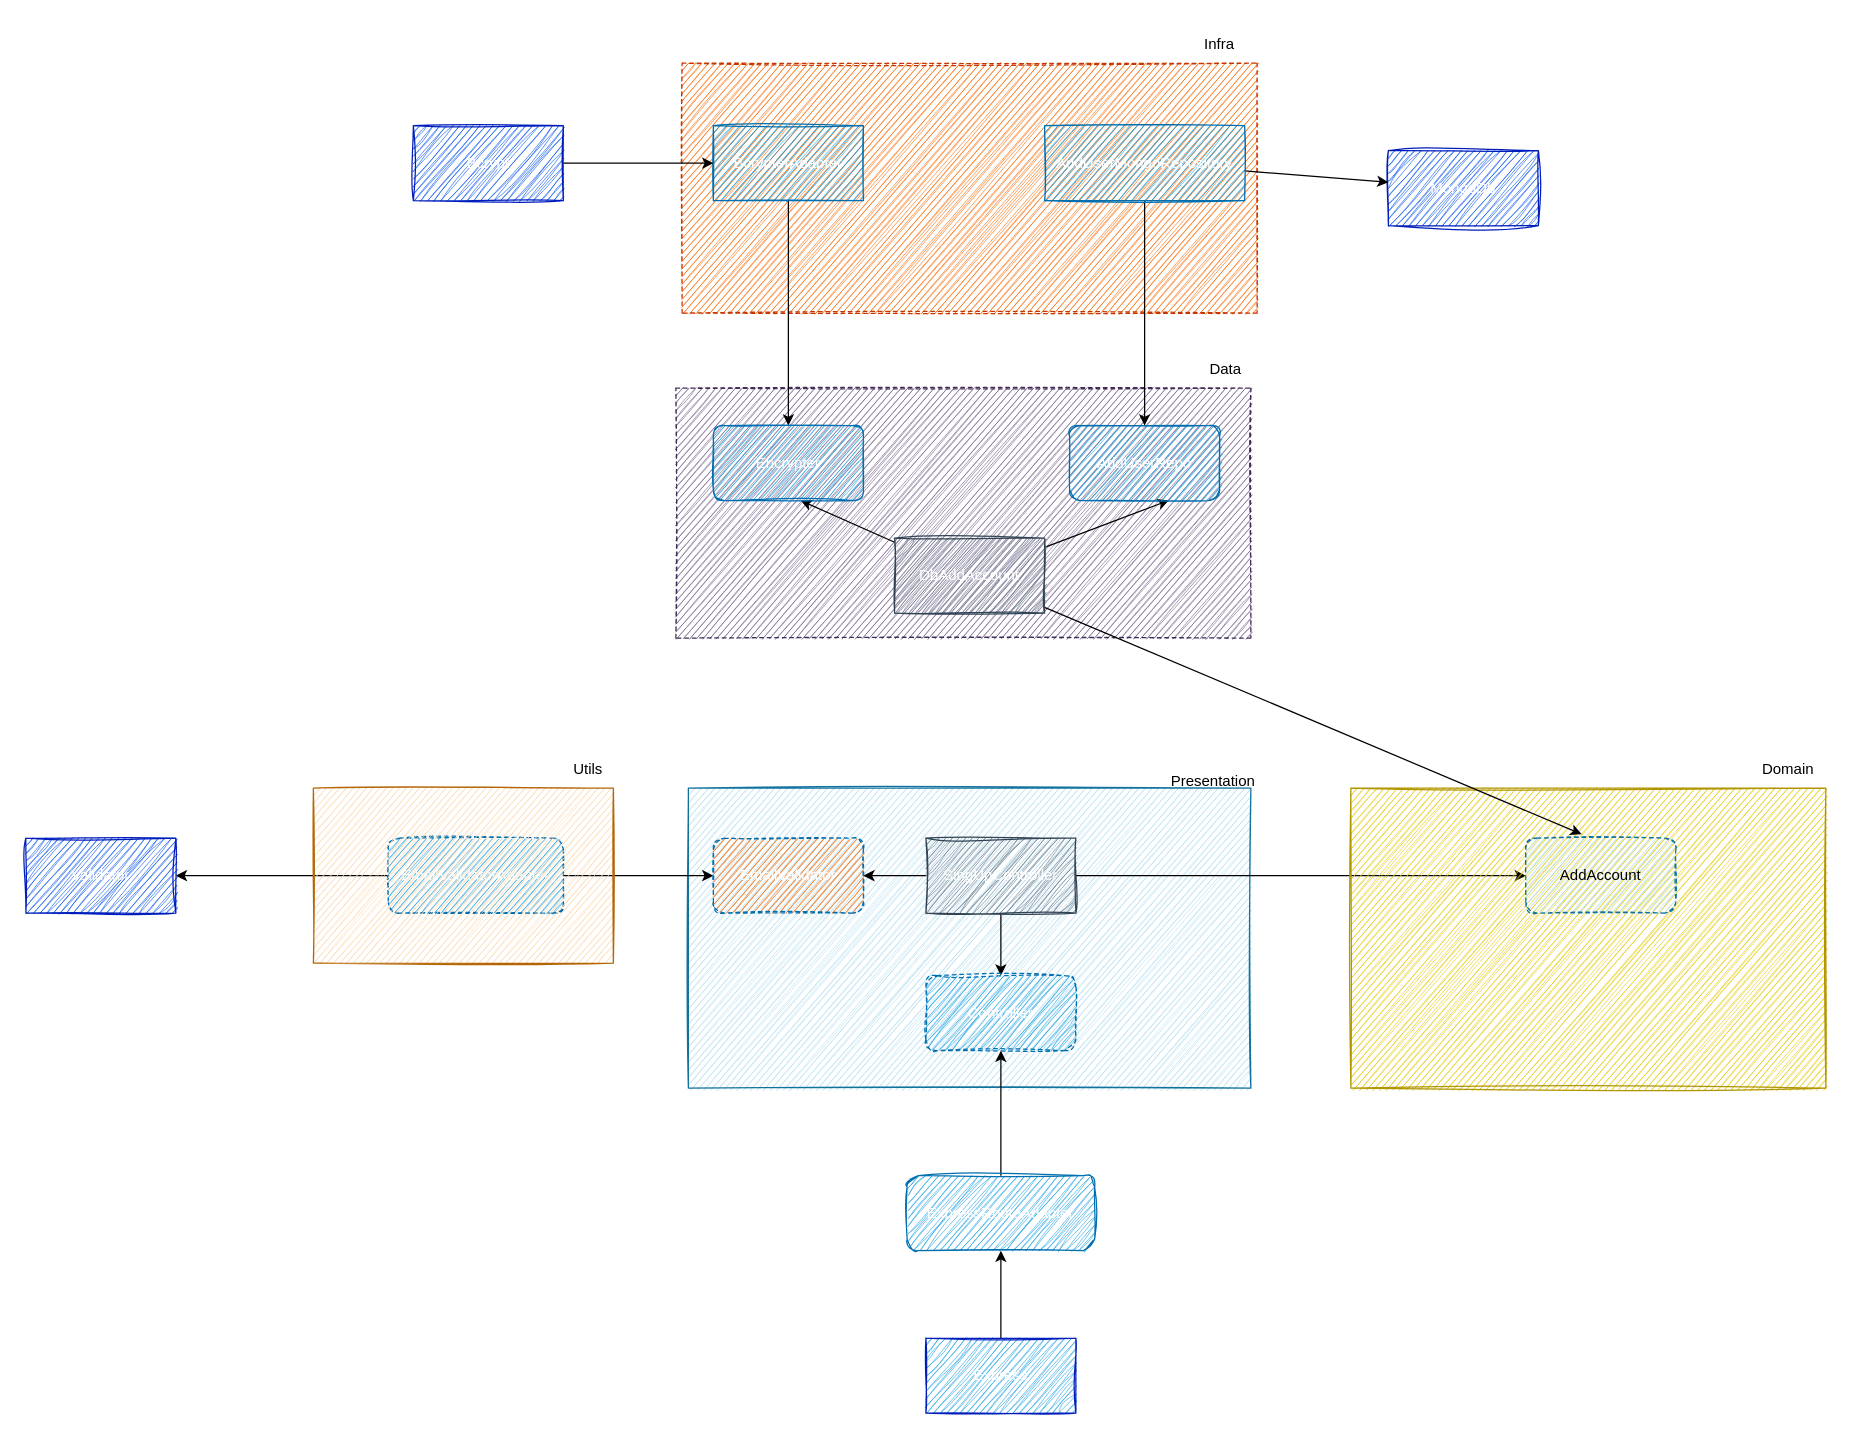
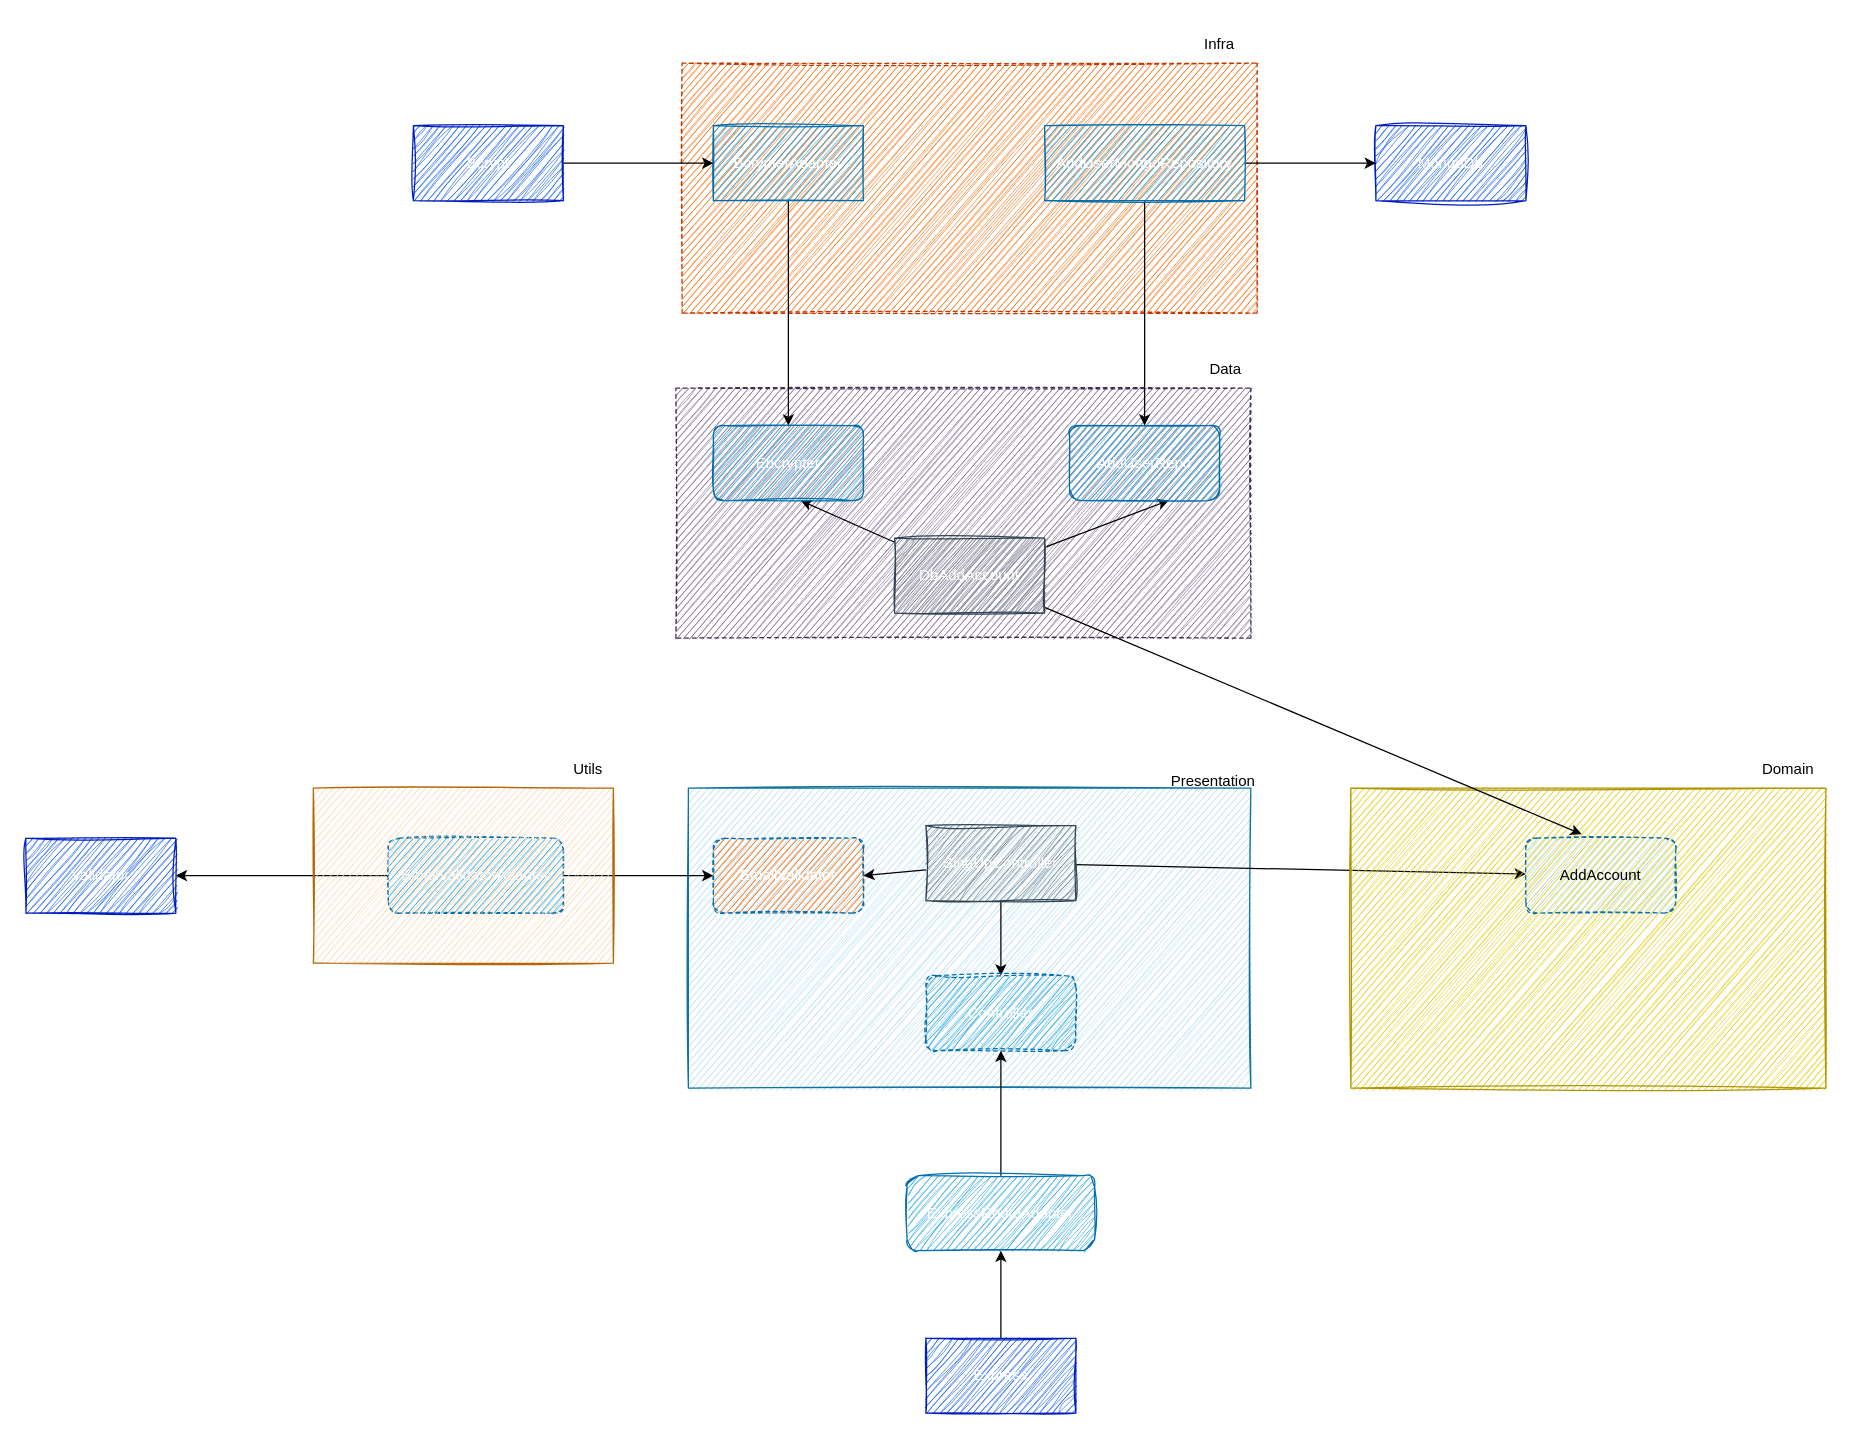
node "MongoDb": moved (1463, 188) -> (1451, 163)
node "SingUpController": moved (1001, 876) -> (1001, 863)
node "Express": fillcolor #1ba1e2 -> #0050ef
